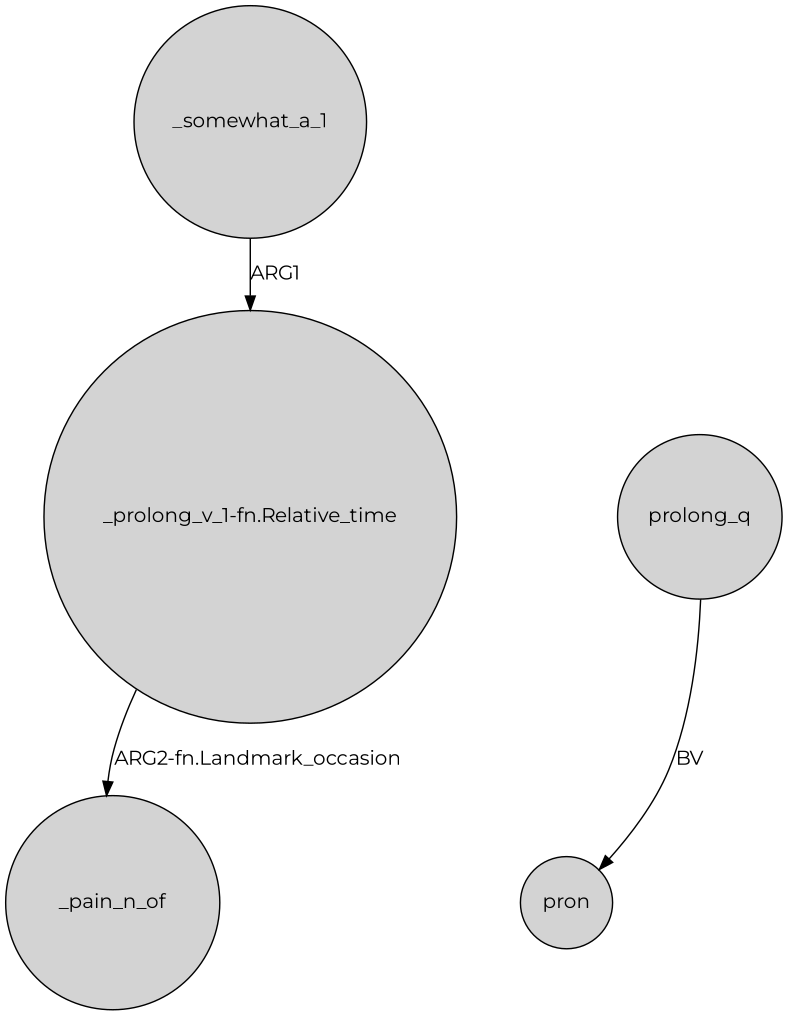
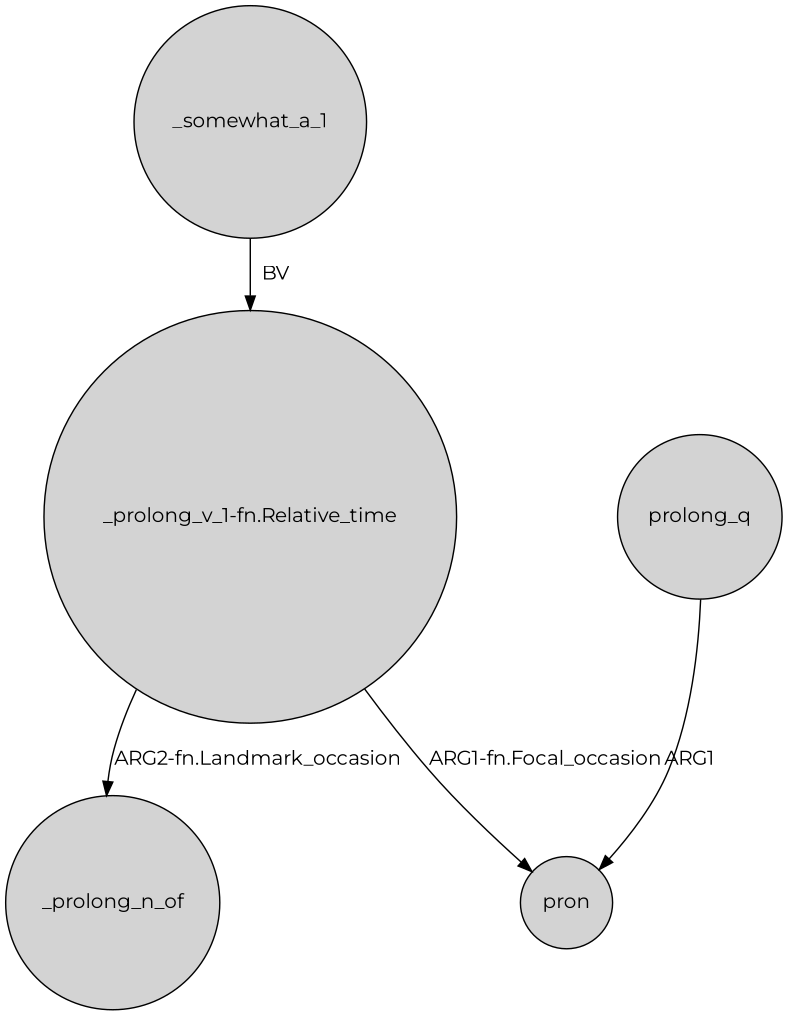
edge "_somewhat_a_1" -> "_prolong_v_1-fn.Relative_time": label "ARG1" -> "BV"
edge "prolong_q" -> "pron": label "BV" -> "ARG1"
edge "_prolong_v_1-fn.Relative_time" -> "pron": added, label "ARG1-fn.Focal_occasion"
node "_pain_n_of": label "_pain_n_of" -> "_prolong_n_of"
